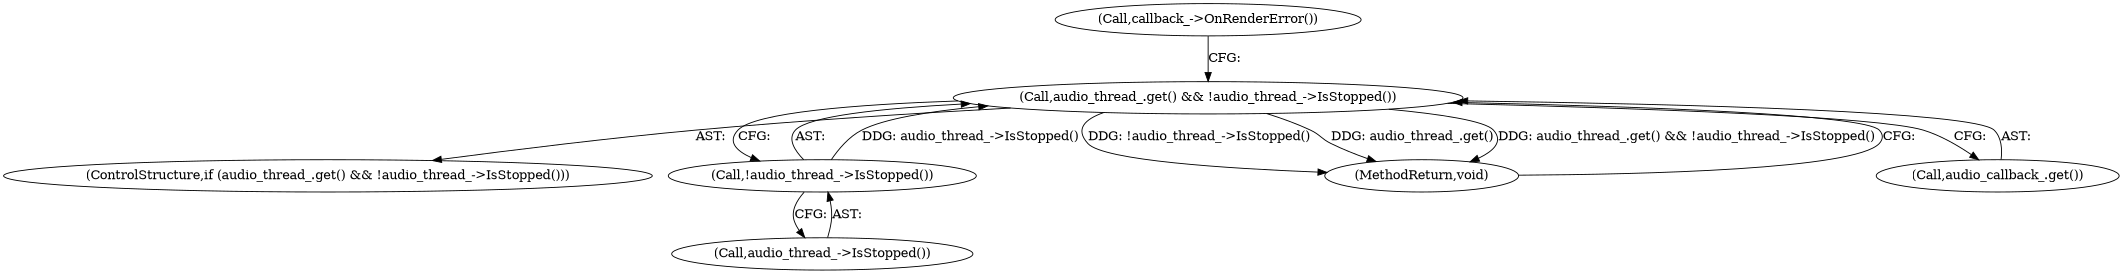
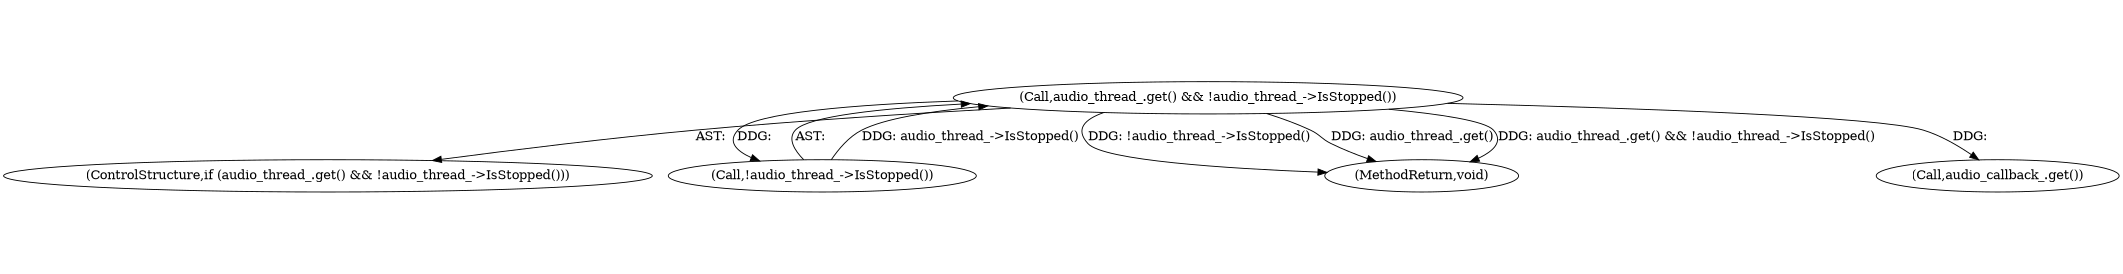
node "(Call,callback_->OnRenderError())": removed
edge "(Call,audio_callback_.get())" -> "(Call,audio_thread_.get() && !audio_thread_->IsStopped())": removed, label "AST:"
edge "(MethodReturn,void)" -> "(Call,audio_thread_.get() && !audio_thread_->IsStopped())": removed, label "CFG:"
edge "(Call,audio_thread_.get() && !audio_thread_->IsStopped())" -> "(Call,!audio_thread_->IsStopped())": label "CFG: " -> "DDG: "
edge "(Call,audio_thread_.get() && !audio_thread_->IsStopped())" -> "(Call,audio_callback_.get())": label "CFG: " -> "DDG: "
node "(Call,audio_thread_->IsStopped())": removed
